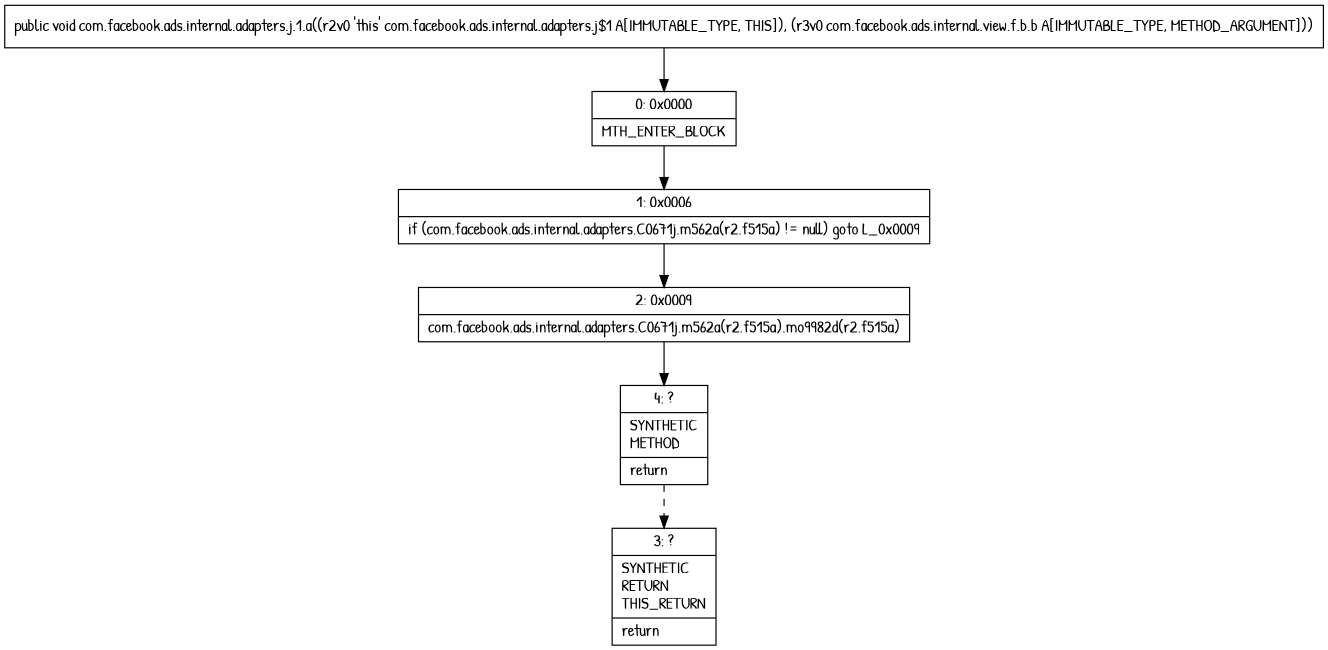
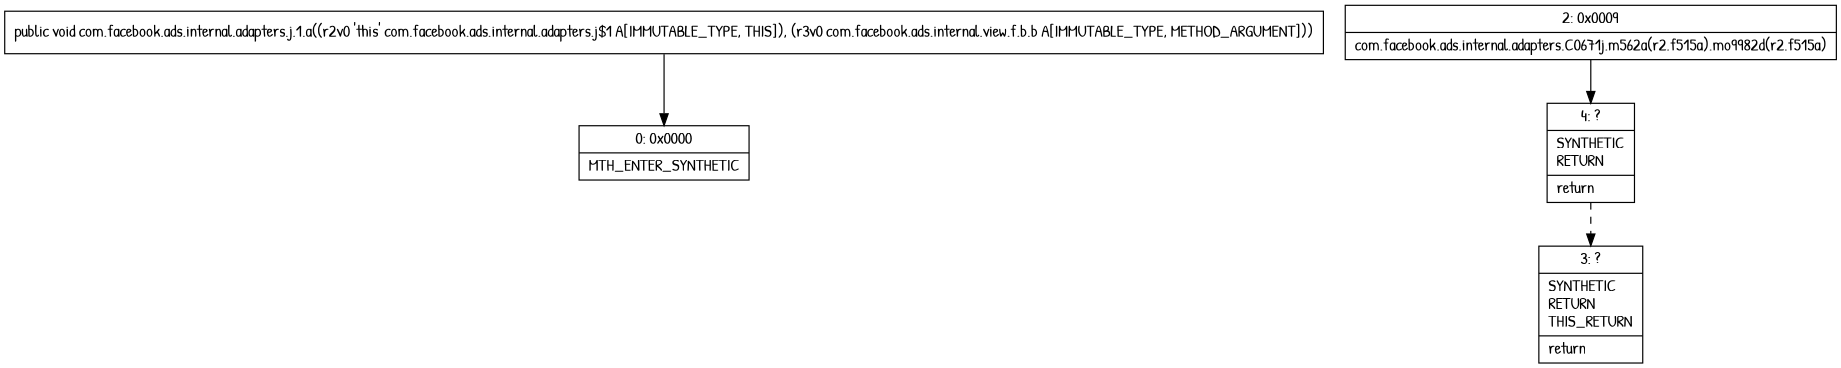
node "0: 0x0000": text "MTH_ENTER_BLOCK" -> "MTH_ENTER_SYNTHETIC"
node "1: 0x0006": removed
node "4: ?": text "METHOD" -> "RETURN"
